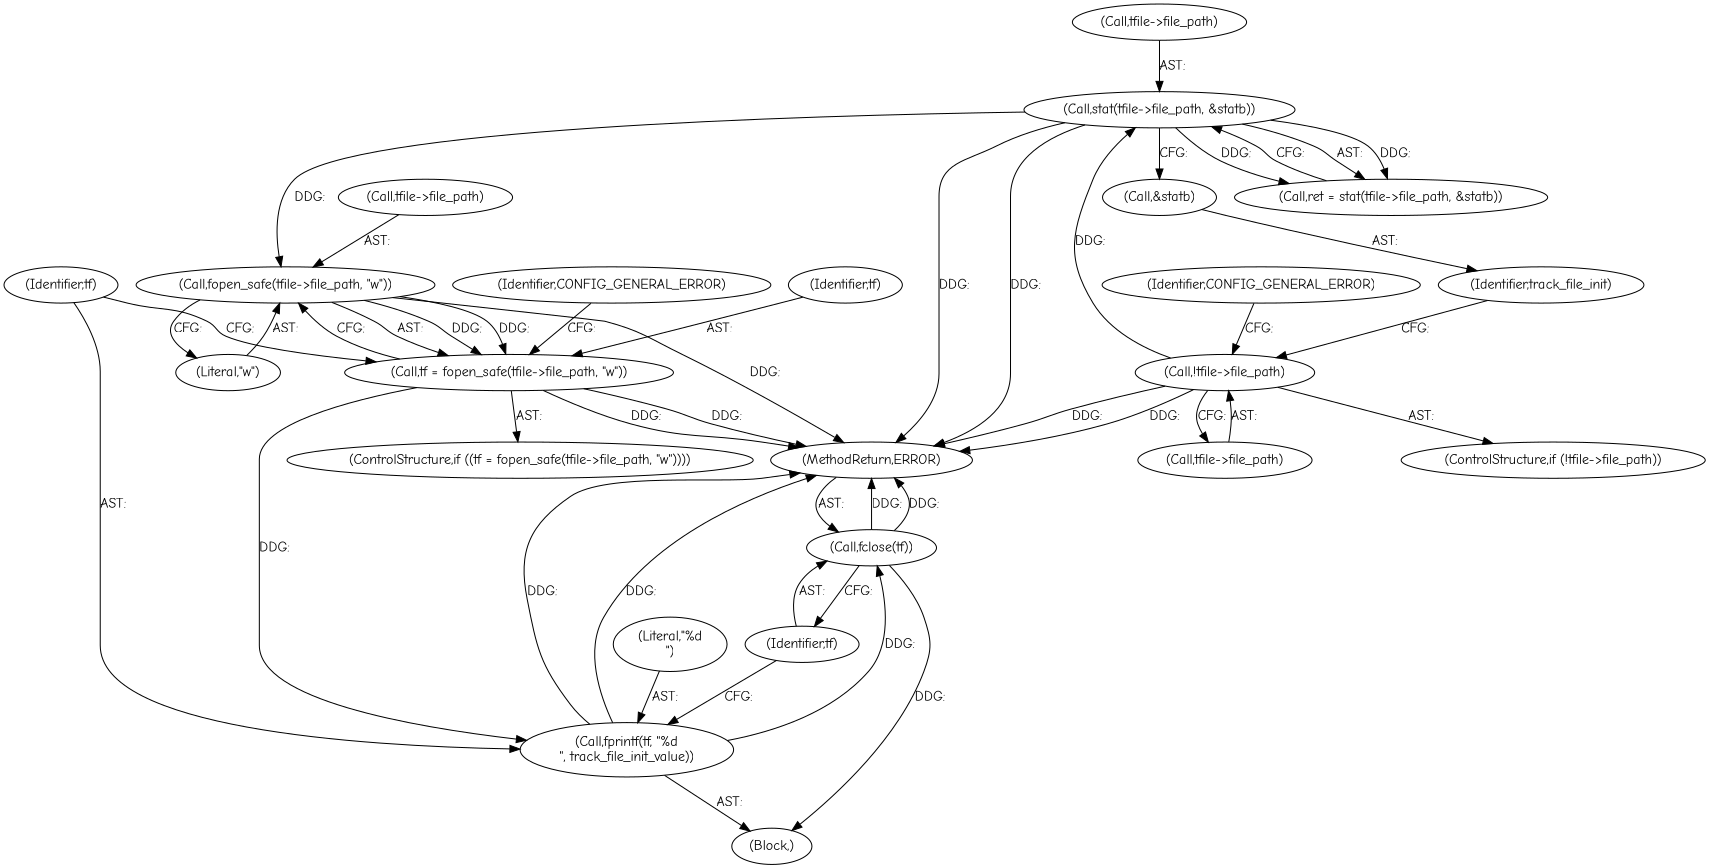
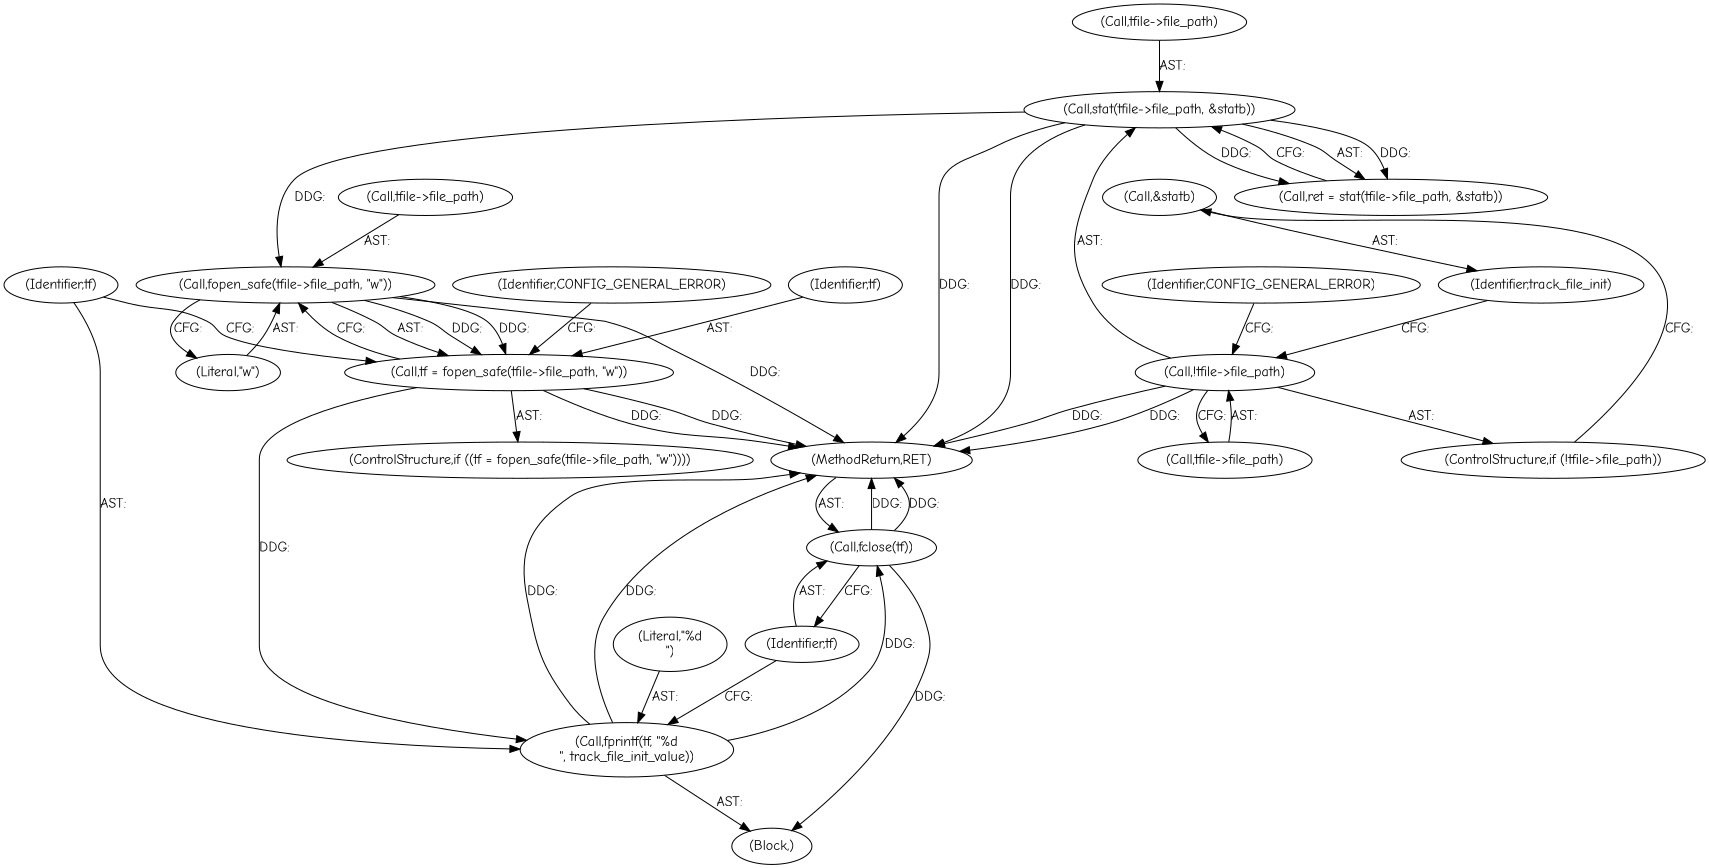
edge "(Call,stat(tfile->file_path, &statb))" -> "(Call,&statb)": now "(ControlStructure,if (!tfile->file_path))" -> "(Call,&statb)"
edge "(Call,!tfile->file_path)" -> "(Call,stat(tfile->file_path, &statb))": label "DDG: " -> "AST: "
node "(MethodReturn,ERROR)": label "(MethodReturn,ERROR)" -> "(MethodReturn,RET)"
